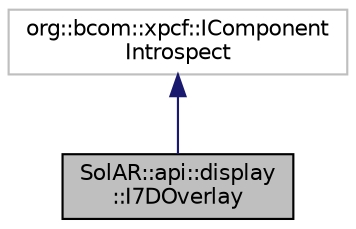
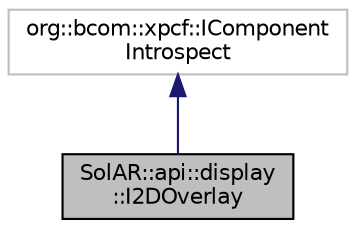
node "SolAR::api::display ::I7DOverlay": label "SolAR::api::display ::I7DOverlay" -> "SolAR::api::display ::I2DOverlay"
